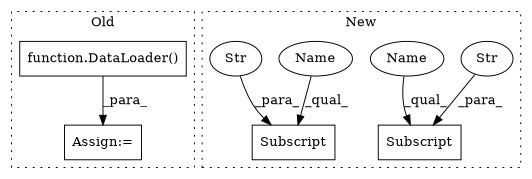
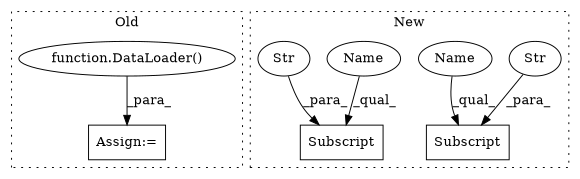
node "function.DataLoader()": shape box -> ellipse
